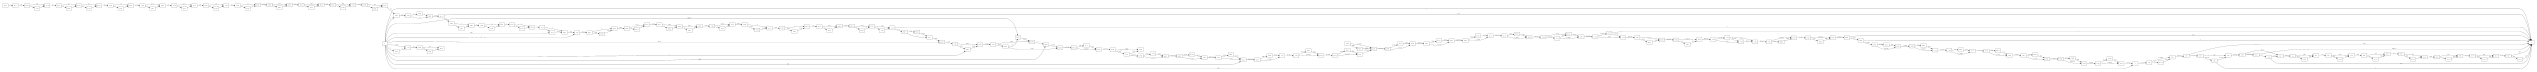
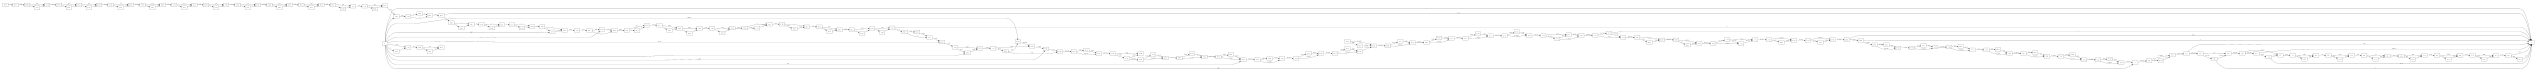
edge "0" -> "4526": now "0" -> "5202"
